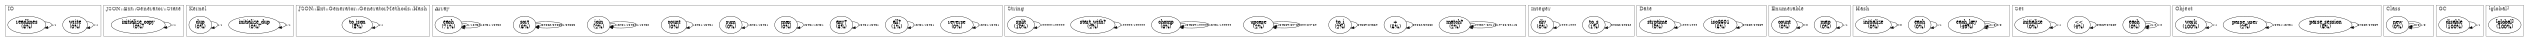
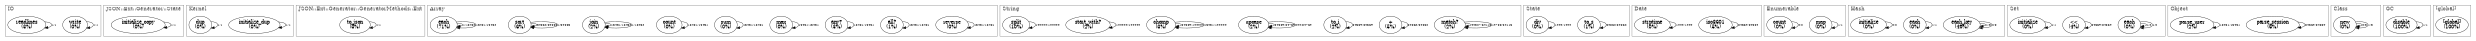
cluster "JSON::Ext::Generator::GeneratorMethods::Hash": label "JSON::Ext::Generator::GeneratorMethods::Hash" -> "JSON::Ext::Generator::GeneratorMethods::Ext"
cluster "Integer": label "Integer" -> "State"
node "work (100%)": removed
